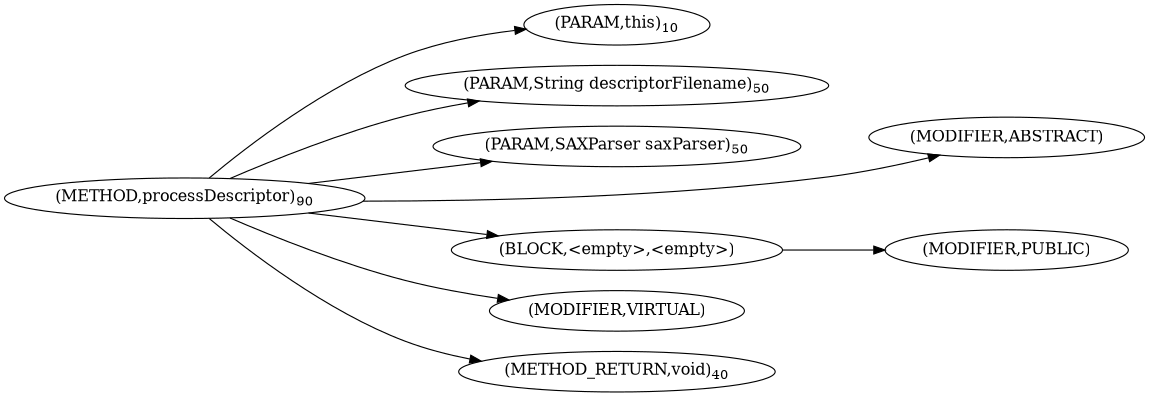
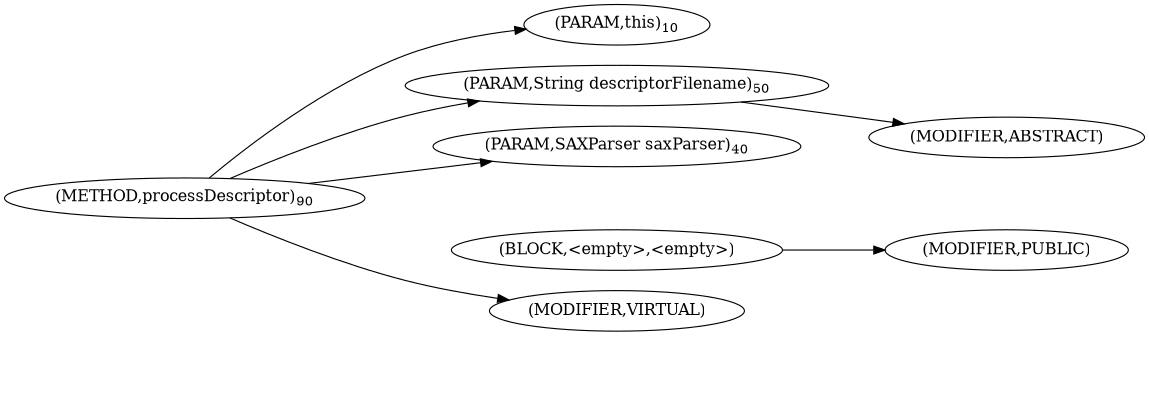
node "(PARAM,SAXParser saxParser)": text "50" -> "40"
edge "(METHOD,processDescriptor)" -> "(MODIFIER,ABSTRACT)": now "(PARAM,String descriptorFilename)" -> "(MODIFIER,ABSTRACT)"
edge "(METHOD,processDescriptor)" -> "(BLOCK,<empty>,<empty>)": removed
node "(METHOD_RETURN,void)": removed
